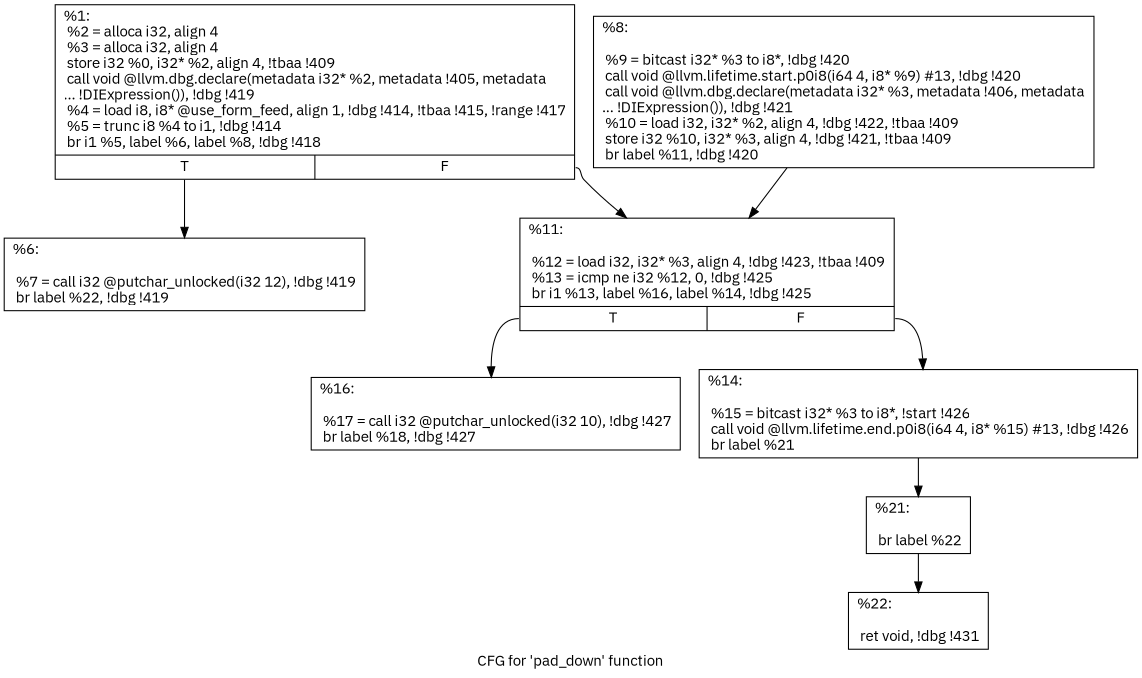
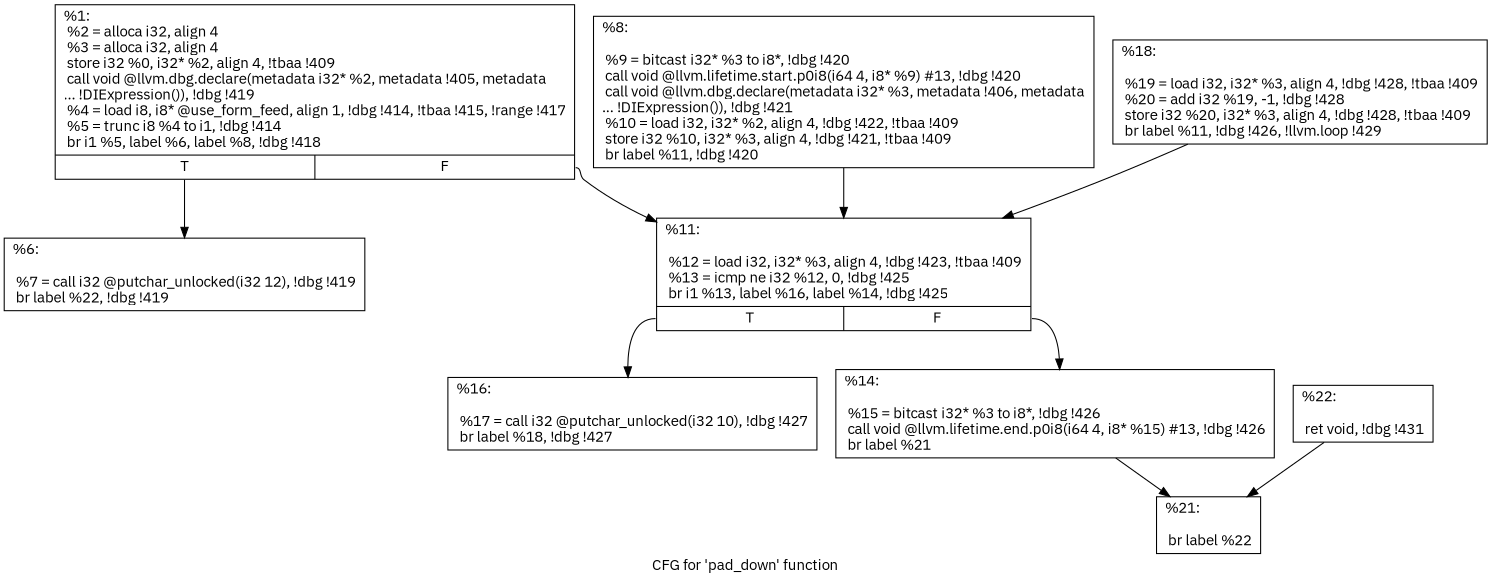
node "%18:": added
node "%14:": text "%15 = bitcast i32* %3 to i8*, !start !426" -> "%15 = bitcast i32* %3 to i8*, !dbg !426"
edge "%21:" -> "%22:": reversed
